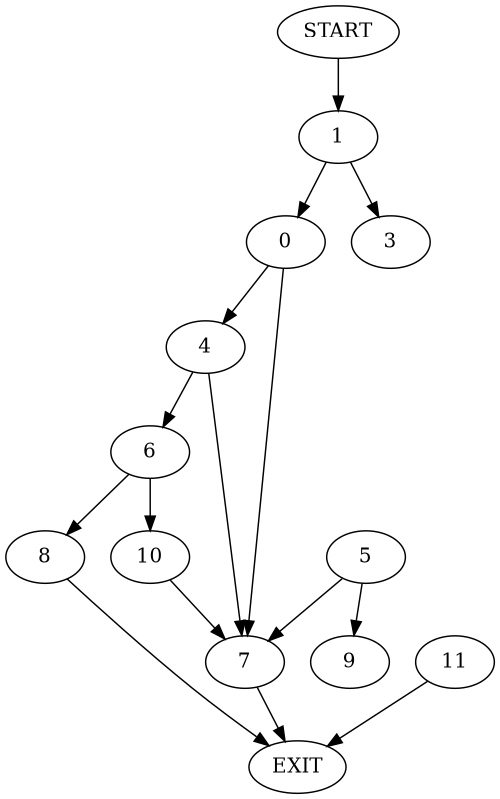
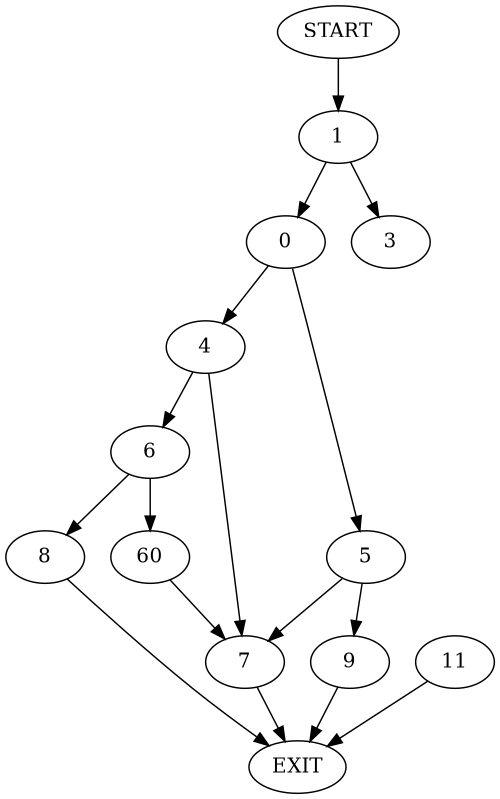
edge "0" -> "7": now "0" -> "5"
node "10": label "10" -> "60"
edge "9" -> "EXIT": added
